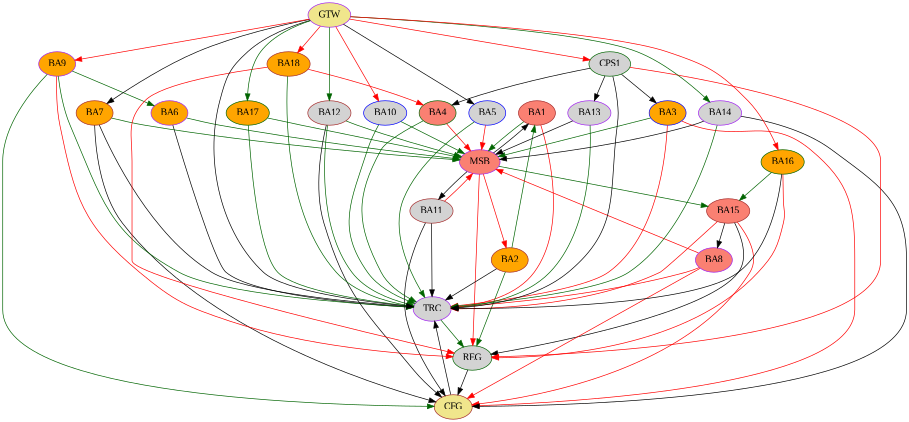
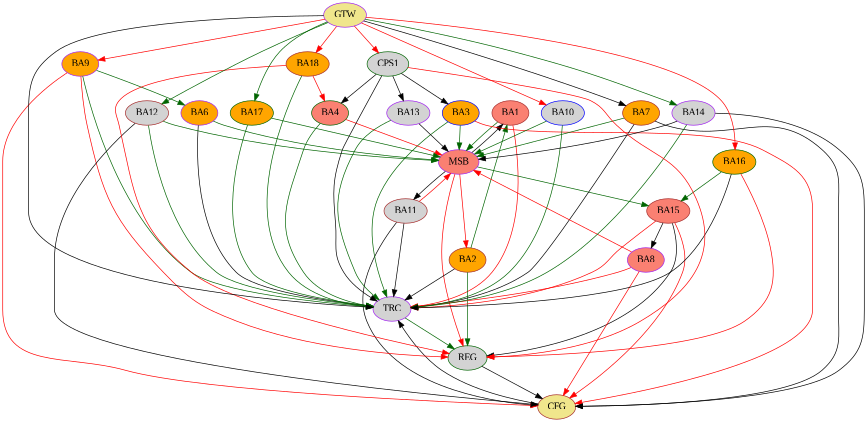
node "BA5": removed
edge "BA3" -> "TRC": color red -> darkgreen
edge "BA9" -> "CFG": color darkgreen -> red
